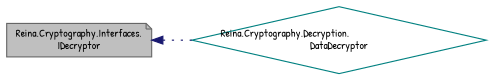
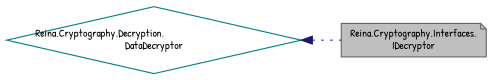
edge "Reina.Cryptography.Decryption. DataDecryptor" -> "Reina.Cryptography.Interfaces. IDecryptor": reversed
